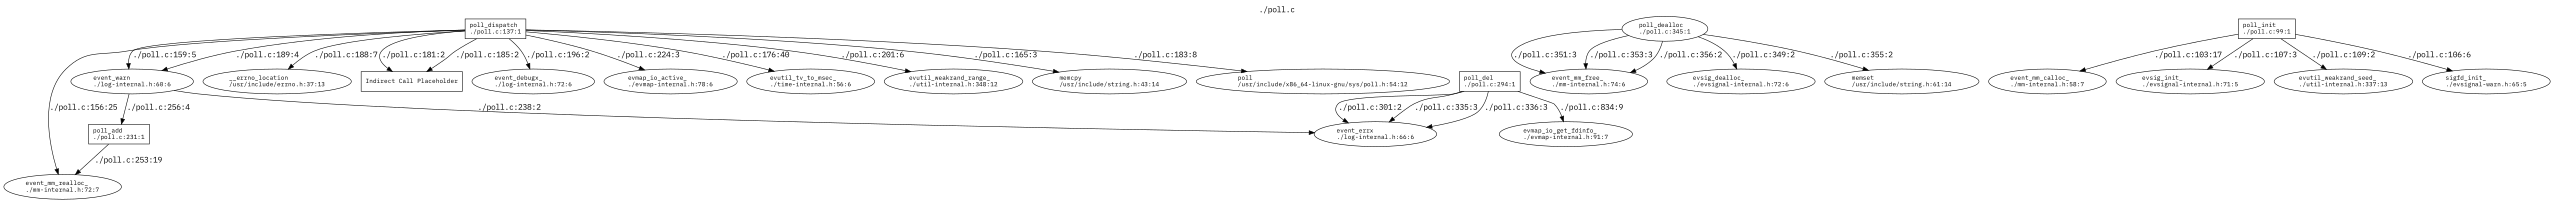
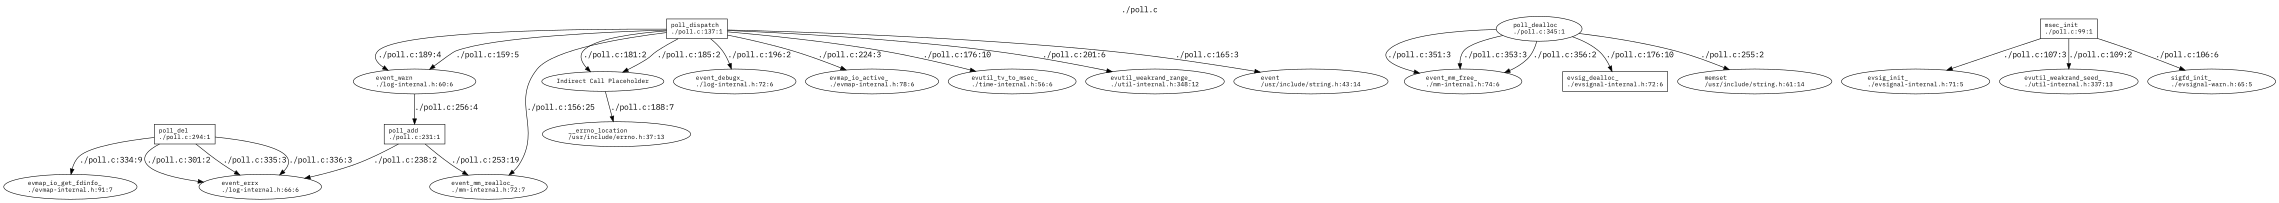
node "poll_init ./poll.c:99:1": label "poll_init ./poll.c:99:1" -> "msec_init ./poll.c:99:1"
edge "poll_dispatch ./poll.c:137:1" -> "__errno_location /usr/include/errno.h:37:13": now "Indirect Call Placeholder" -> "__errno_location /usr/include/errno.h:37:13"
edge "poll_dispatch ./poll.c:137:1" -> "evutil_tv_to_msec_ ./time-internal.h:56:6": label "./poll.c:176:40" -> "./poll.c:176:10"
edge "poll_dealloc ./poll.c:345:1" -> "evsig_dealloc_ ./evsignal-internal.h:72:6": label "./poll.c:349:2" -> "./poll.c:176:10"
edge "poll_dealloc ./poll.c:345:1" -> "memset /usr/include/string.h:61:14": label "./poll.c:355:2" -> "./poll.c:255:2"
node "Indirect Call Placeholder": shape box -> ellipse
node "memcpy /usr/include/string.h:43:14": label "memcpy /usr/include/string.h:43:14" -> "event /usr/include/string.h:43:14"
node "poll /usr/include/x86_64-linux-gnu/sys/poll.h:54:12": removed
node "evsig_dealloc_ ./evsignal-internal.h:72:6": shape ellipse -> box
node "event_mm_calloc_ ./mm-internal.h:58:7": removed
edge "poll_del ./poll.c:294:1" -> "evmap_io_get_fdinfo_ ./evmap-internal.h:91:7": label "./poll.c:834:9" -> "./poll.c:334:9"
edge "event_warn ./log-internal.h:60:6" -> "event_errx ./log-internal.h:66:6": now "poll_add ./poll.c:231:1" -> "event_errx ./log-internal.h:66:6"
